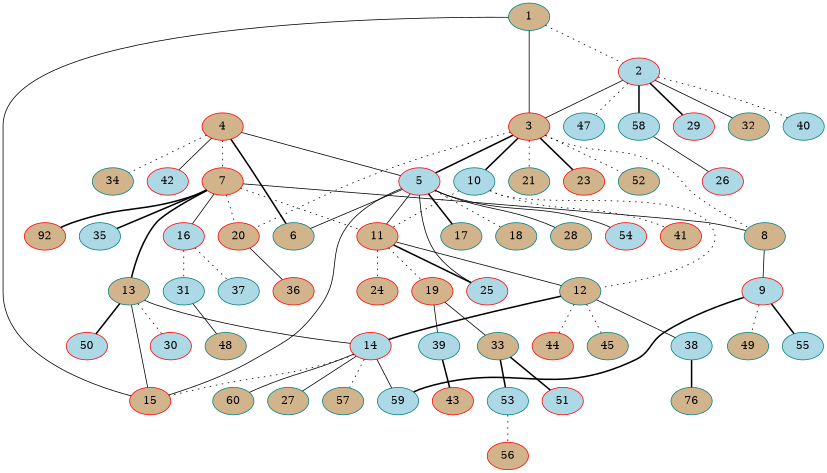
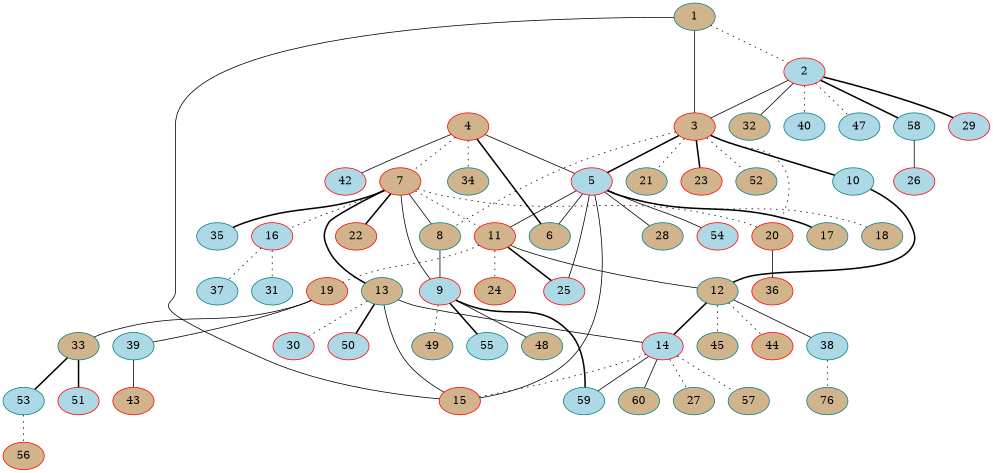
edge "10" -- "12": style dotted -> bold
edge "7" -- "16": style solid -> dotted
edge "10" -- "11": removed
node "92": label "92" -> "22"
node "41": removed
edge "7" -- "9": added
edge "31" -- "48": now "9" -- "48"
edge "14" -- "27": style solid -> dotted
edge "39" -- "43": style bold -> solid
edge "38" -- "76": style bold -> dotted
